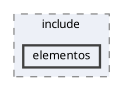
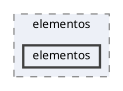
cluster "include": label "include" -> "elementos"
